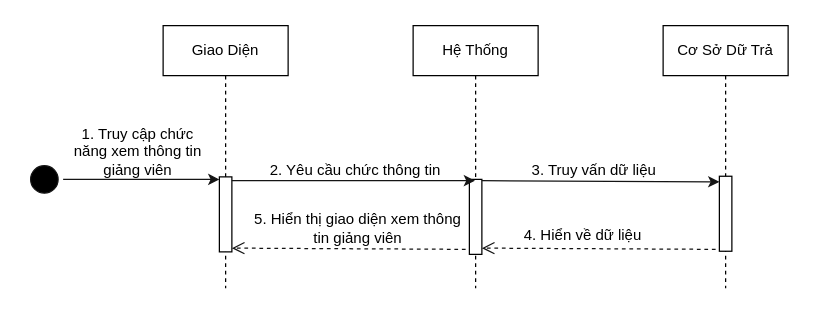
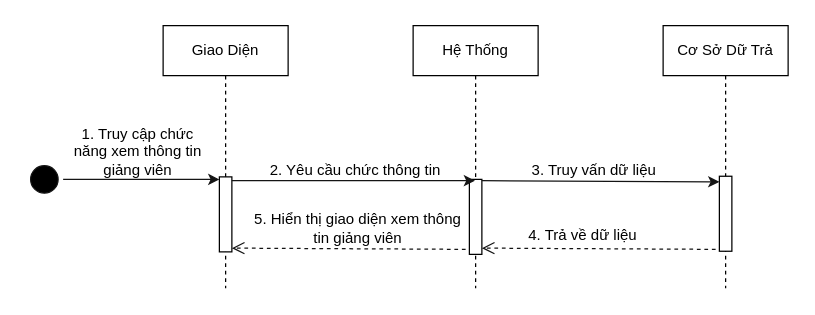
node "4. Hiển về dữ liệu": label "4. Hiển về dữ liệu" -> "4. Trả về dữ liệu"
